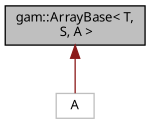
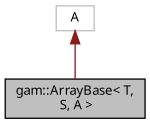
edge "A" -> "gam::ArrayBase< T, S, A >": reversed
